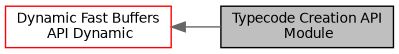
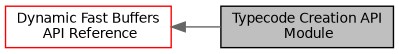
node "Dynamic Fast Buffers API Dynamic": label "Dynamic Fast Buffers API Dynamic" -> "Dynamic Fast Buffers API Reference"
